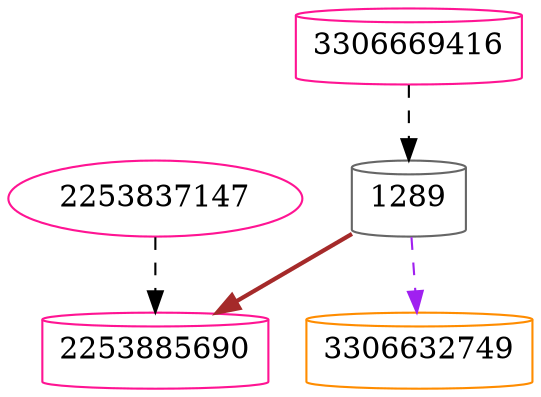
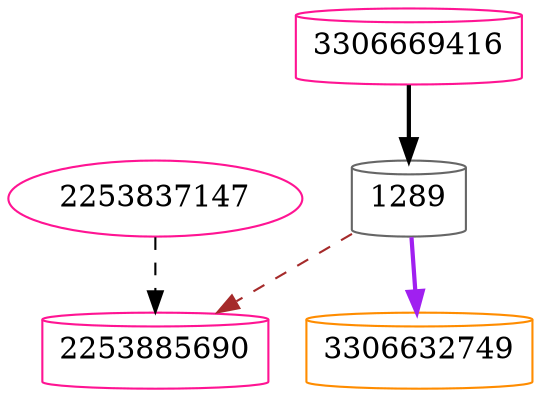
edge "3306669416" -> "1289": style dashed -> bold
edge "1289" -> "3306632749": style dashed -> bold
edge "1289" -> "2253885690": style bold -> dashed
